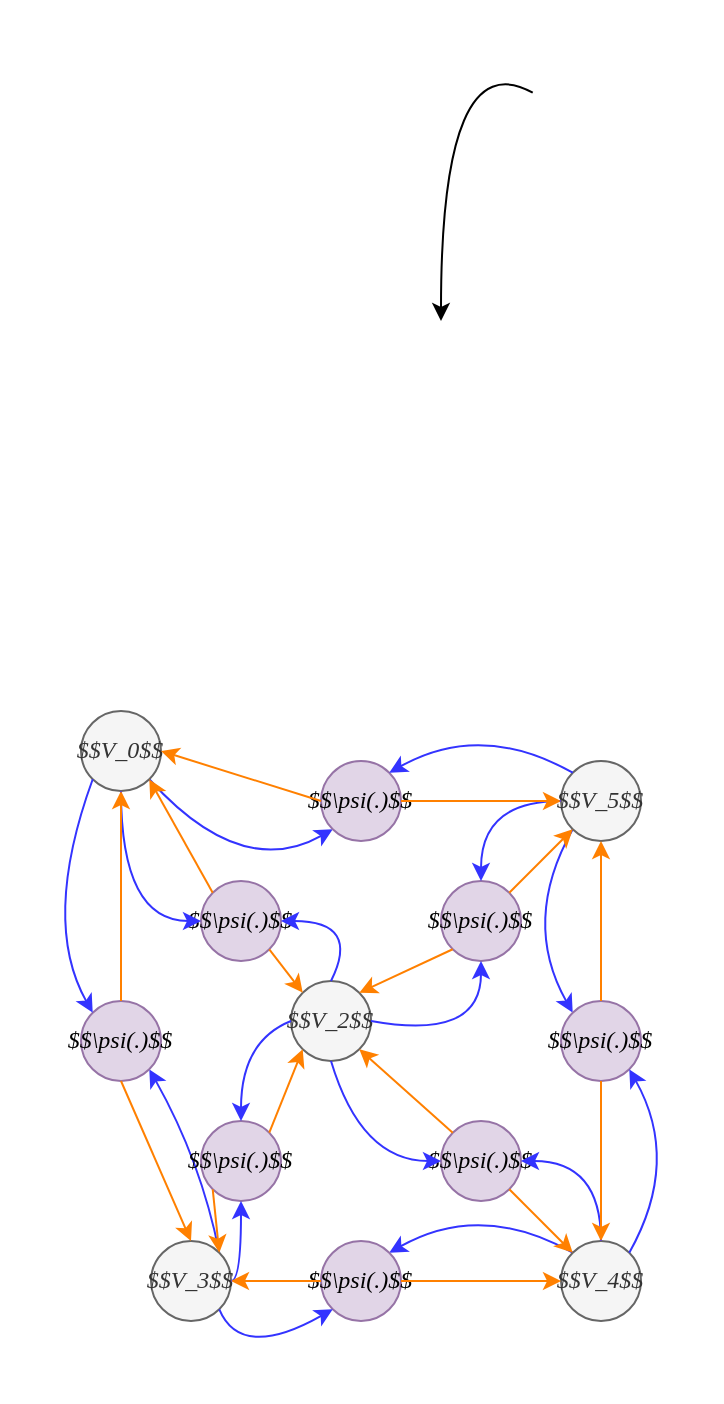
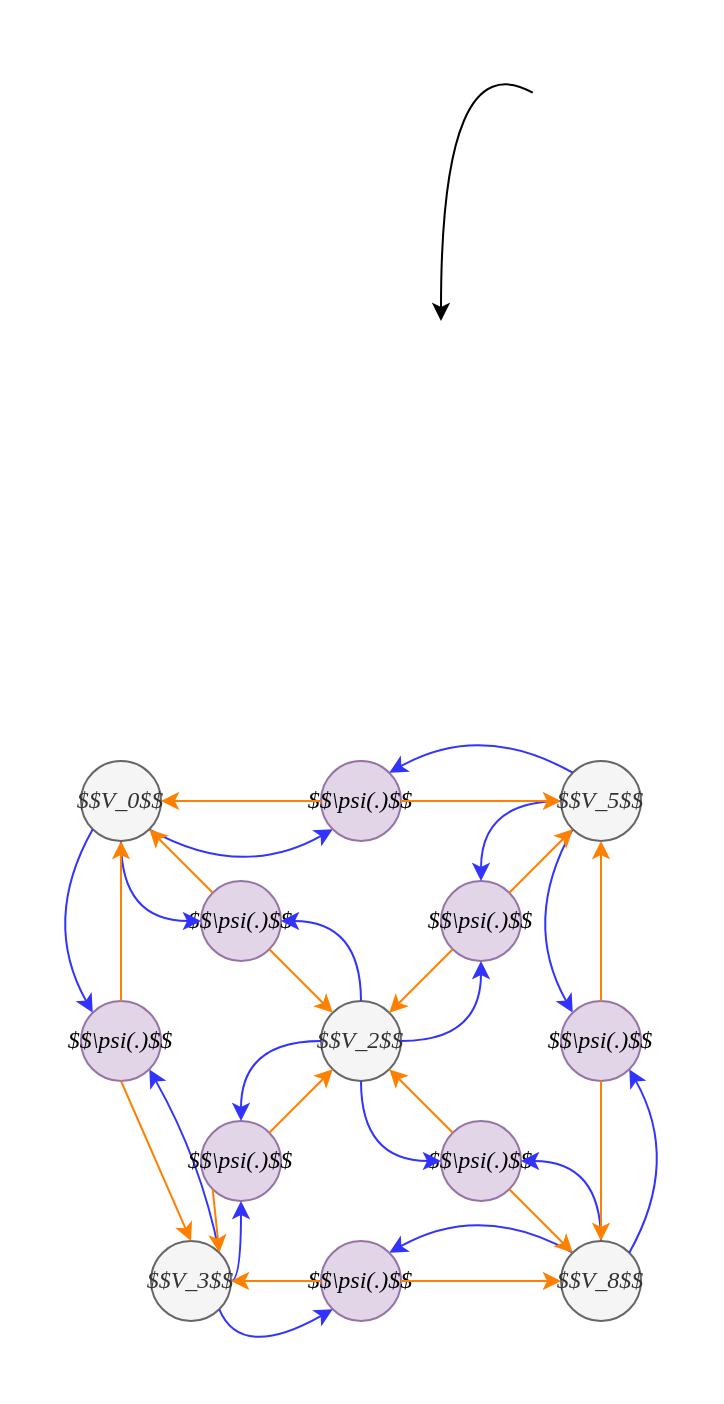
node "$$V_0$$": moved (121, 751) -> (121, 801)
node "$$V_2$$": moved (331, 1021) -> (361, 1041)
node "$$V_4$$": label "$$V_4$$" -> "$$V_8$$"
